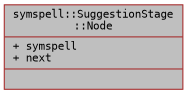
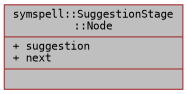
node "symspell::SuggestionStage": text "+ symspell" -> "+ suggestion"
